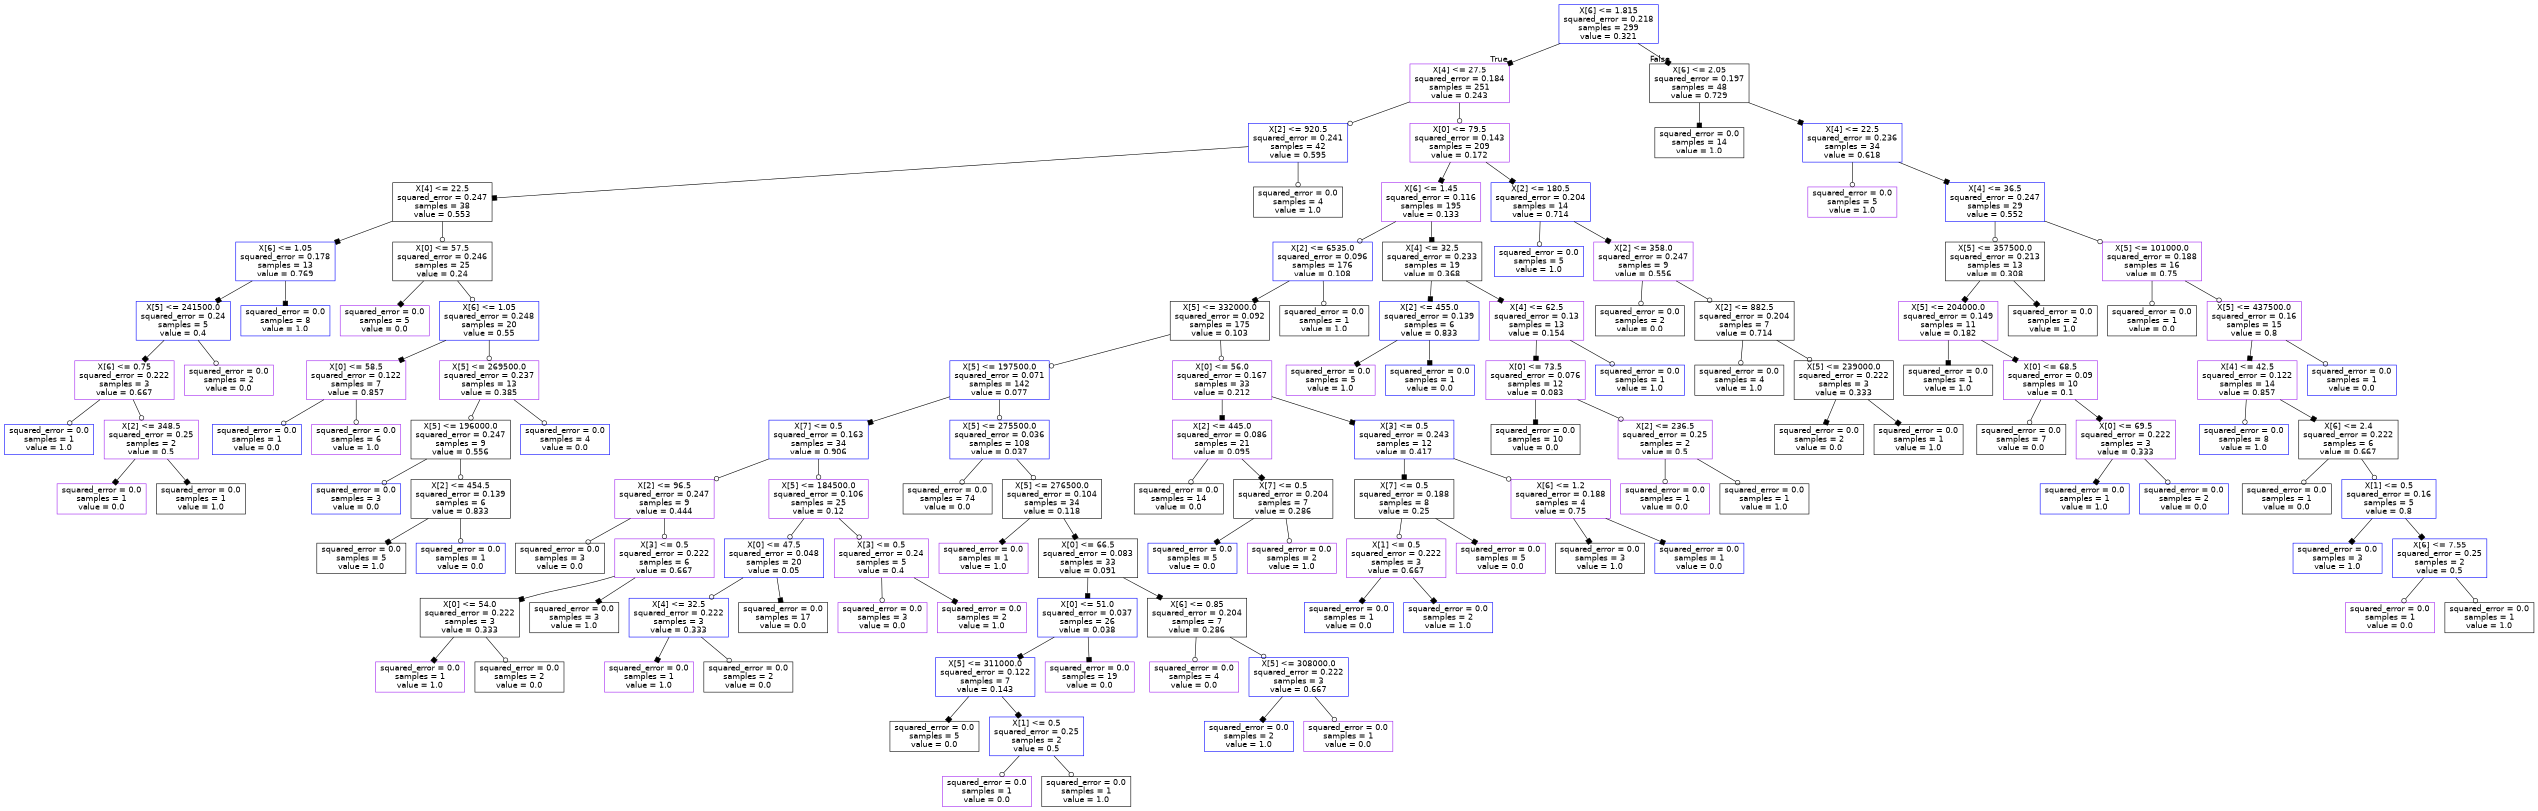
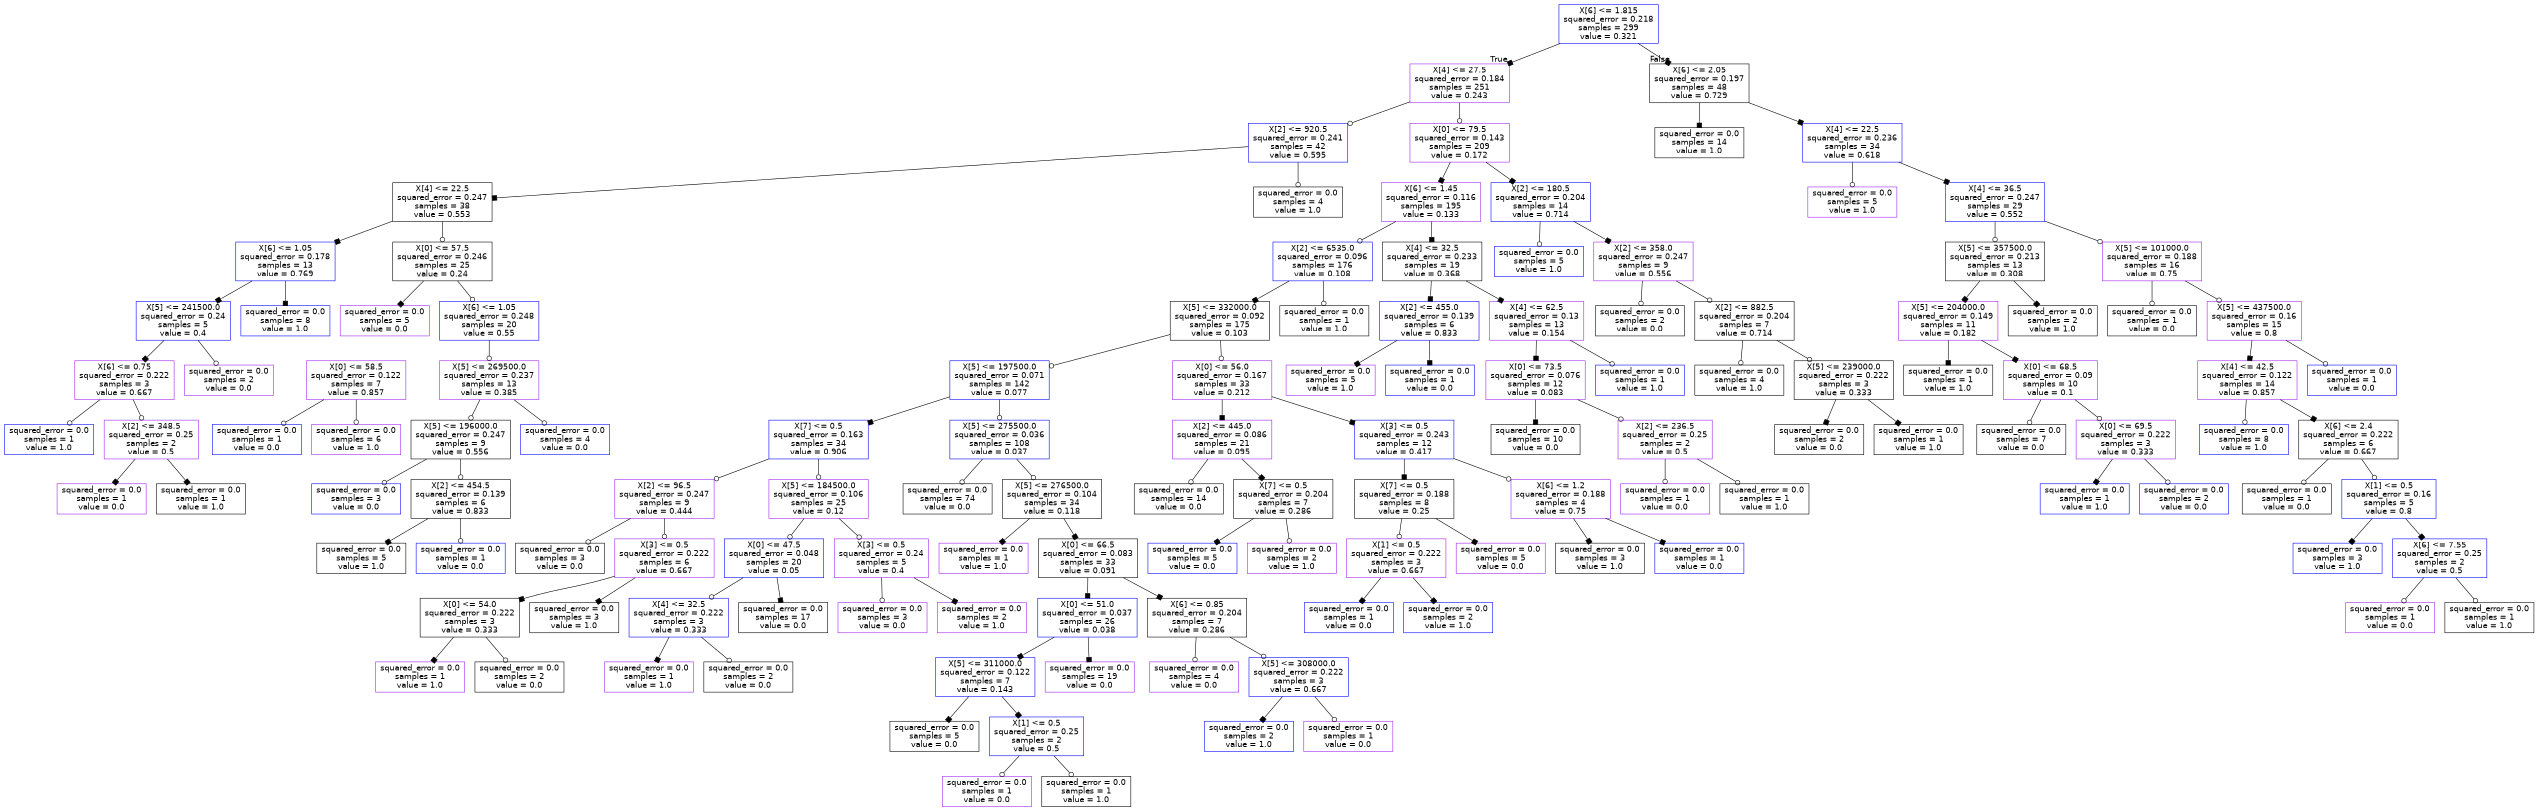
edge "X[6] <= 1.05 squared_error = 0.248 samples = 20 value = 0.55" -> "X[0] <= 58.5 squared_error = 0.122 samples = 7 value = 0.857": removed
edge "X[0] <= 68.5 squared_error = 0.09 samples = 10 value = 0.1" -> "X[0] <= 69.5 squared_error = 0.222 samples = 3 value = 0.333": arrowhead box -> odot
